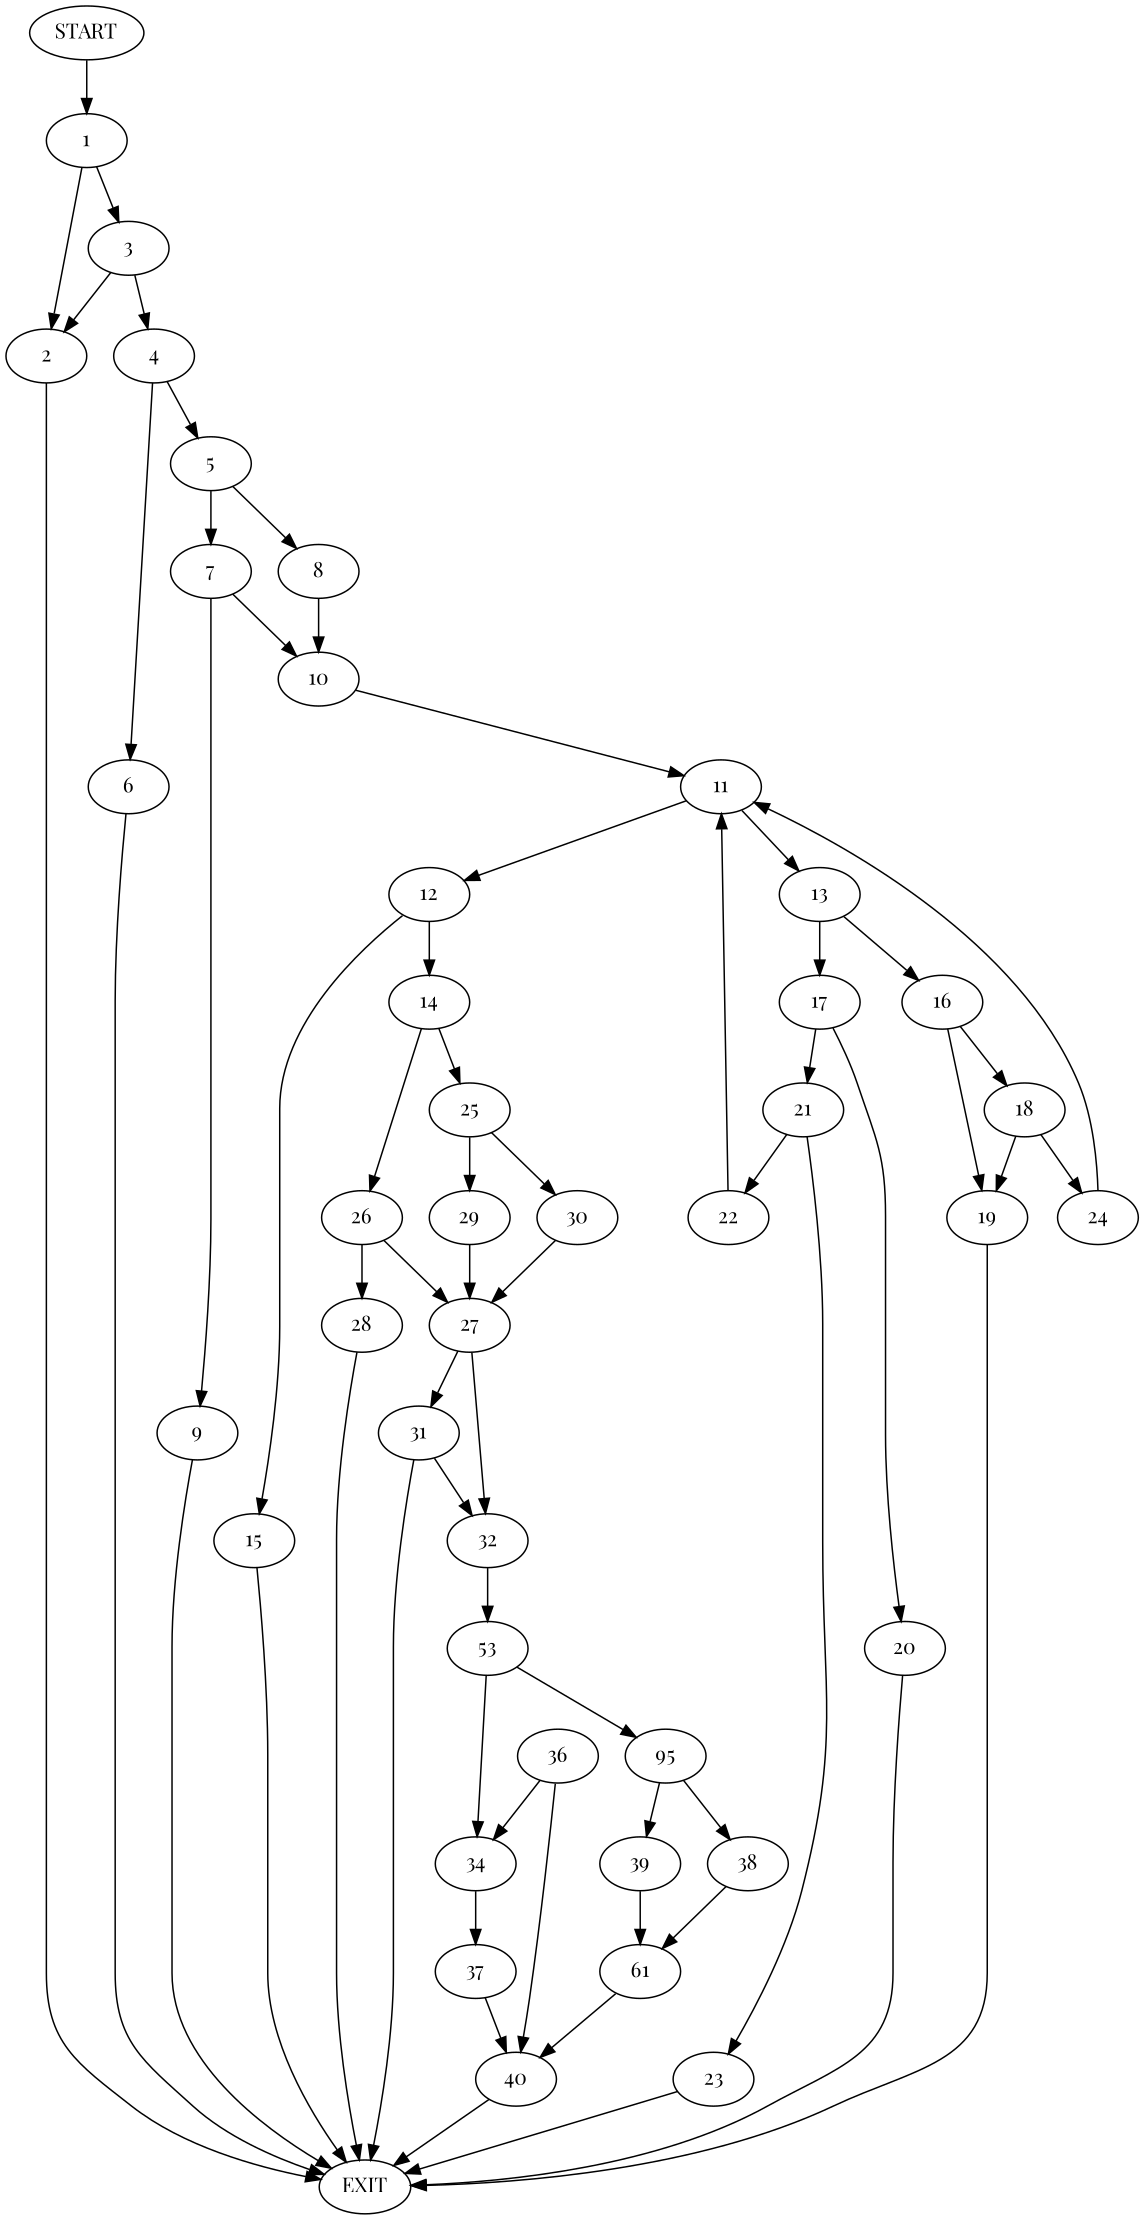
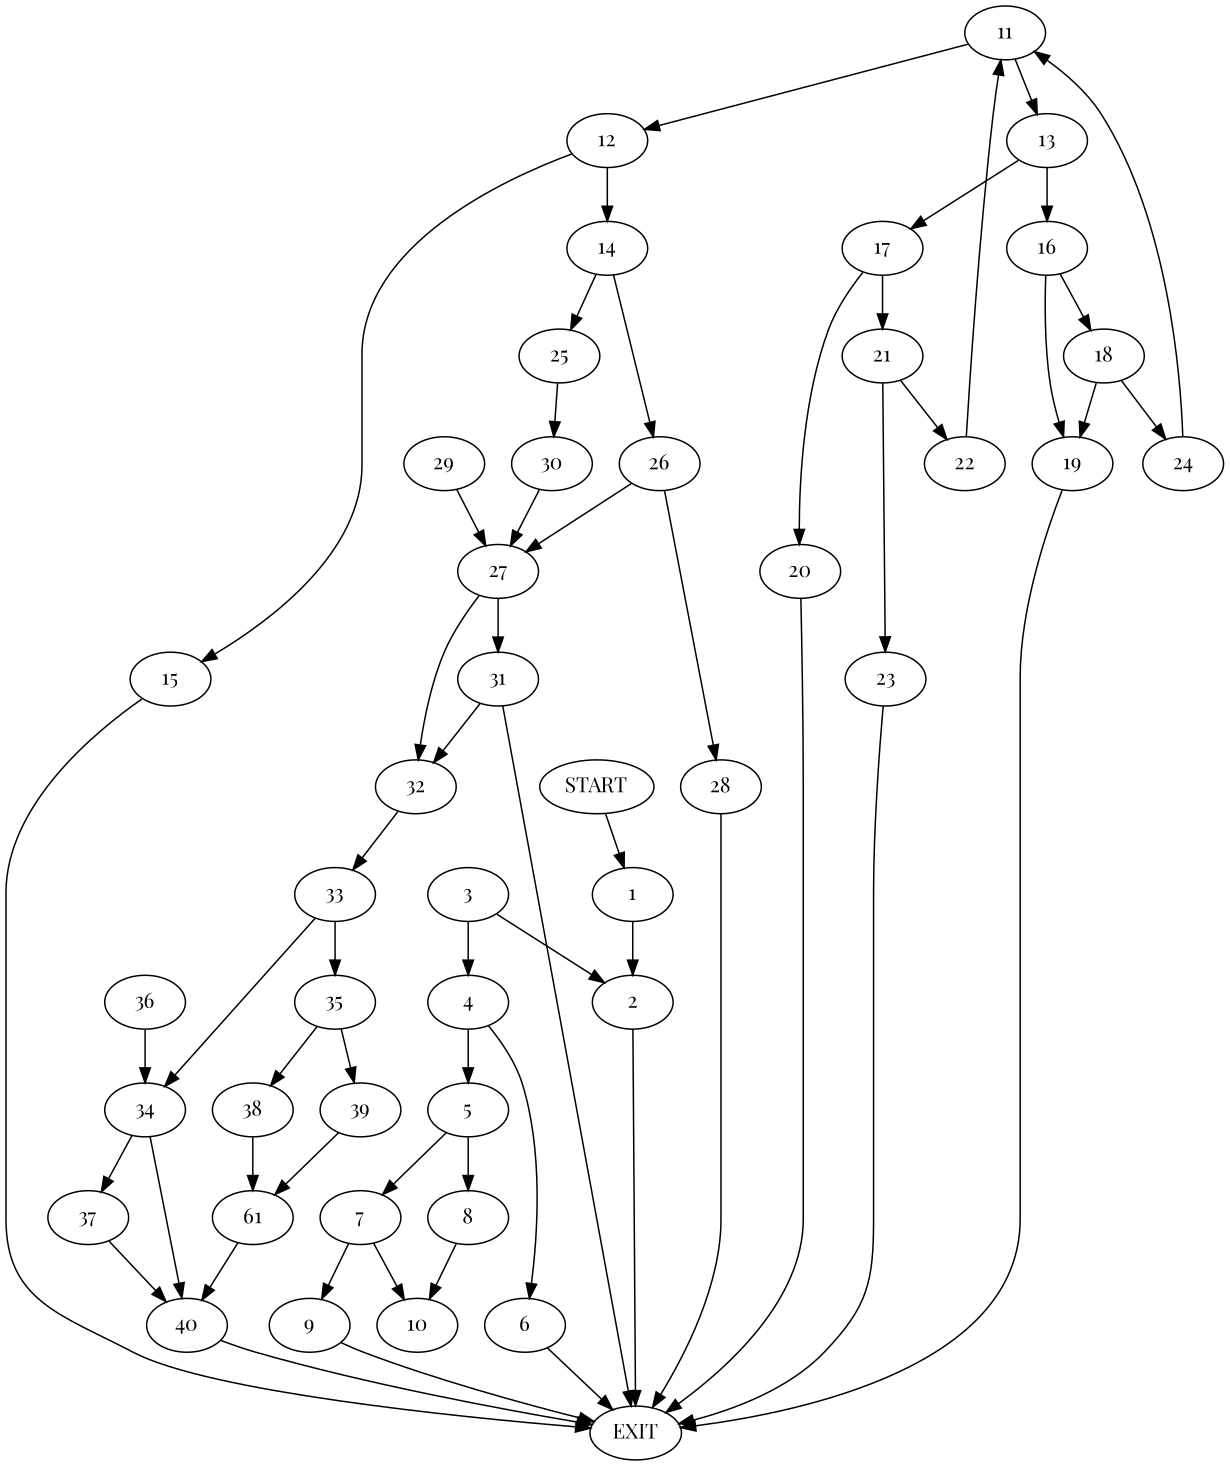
edge "1" -> "3": removed
edge "10" -> "11": removed
edge "25" -> "29": removed
node "53": label "53" -> "33"
node "95": label "95" -> "35"
edge "36" -> "40": now "34" -> "40"
